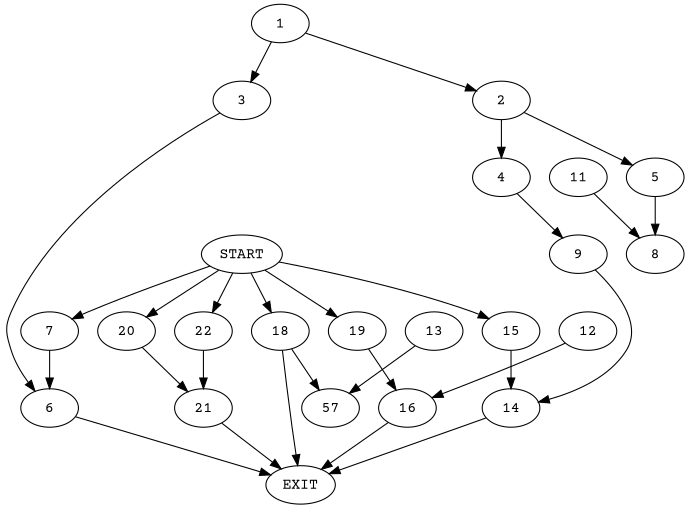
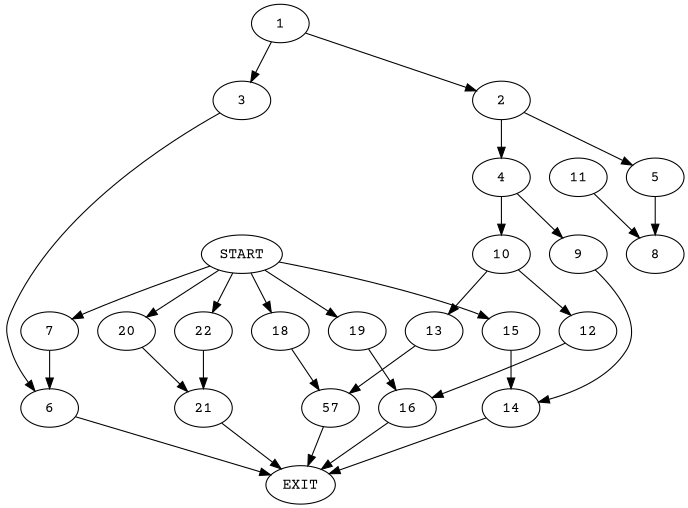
node "10": added
edge "18" -> "EXIT": now "57" -> "EXIT"
